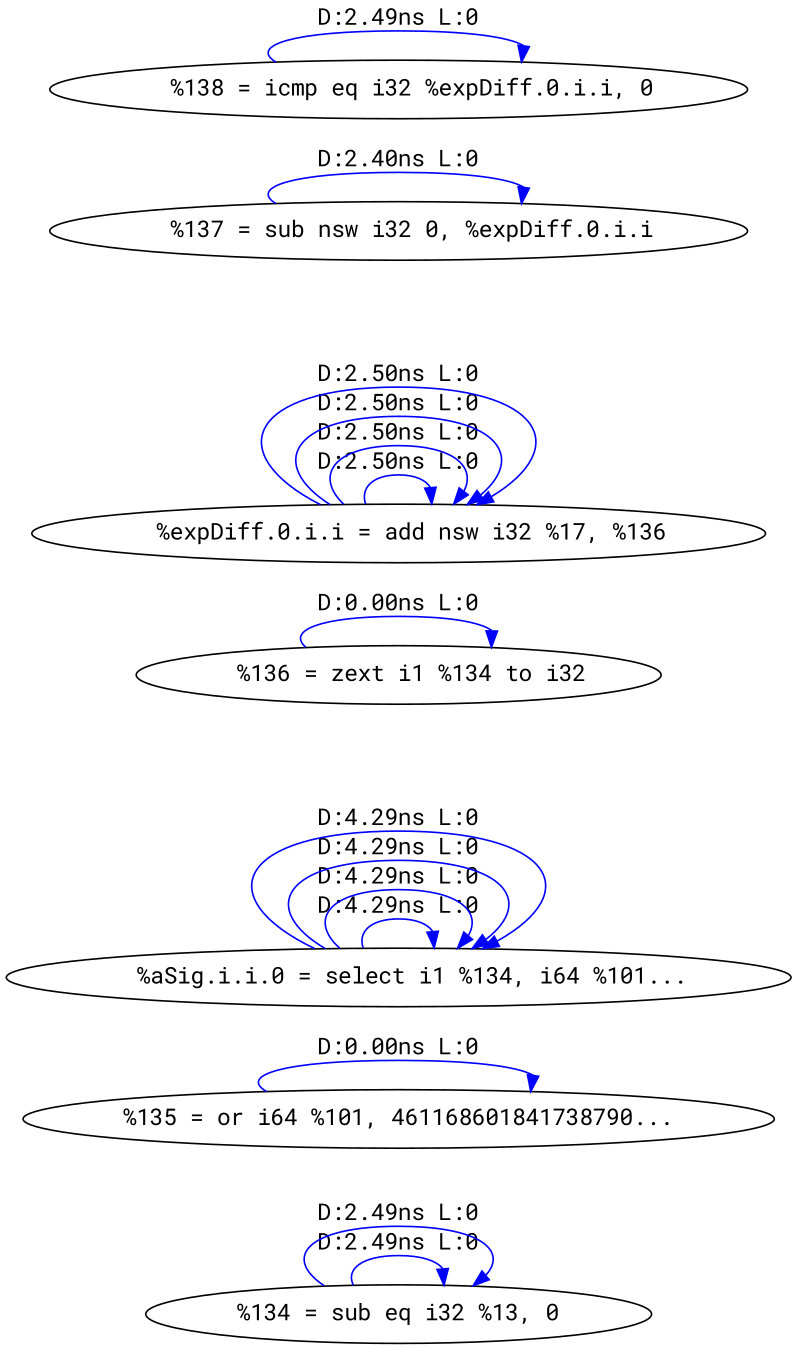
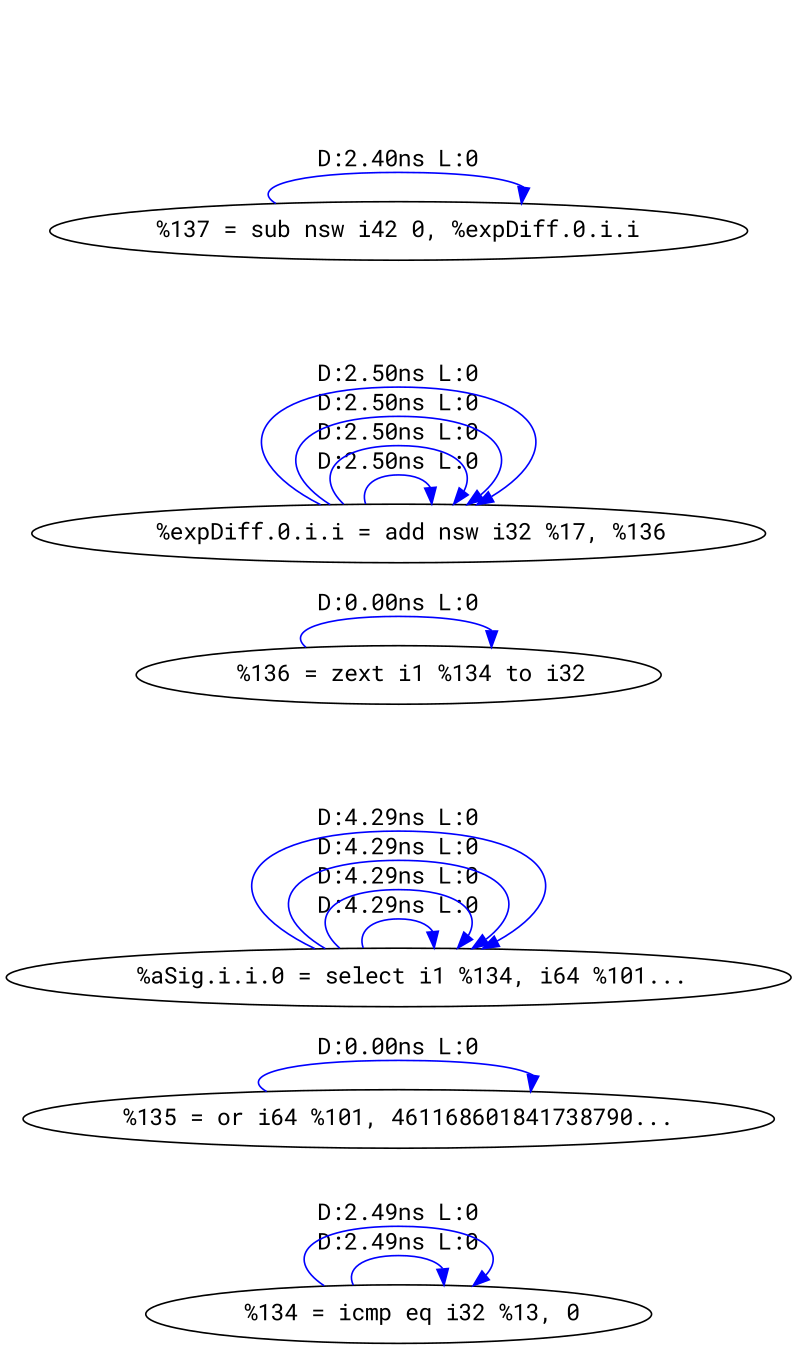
node "%138 = icmp eq i32 %expDiff.0.i.i, 0": removed
node "%137 = sub nsw i32 0, %expDiff.0.i.i": label "%137 = sub nsw i32 0, %expDiff.0.i.i" -> "%137 = sub nsw i42 0, %expDiff.0.i.i"
node "%134 = sub eq i32 %13, 0": label "%134 = sub eq i32 %13, 0" -> "%134 = icmp eq i32 %13, 0"
